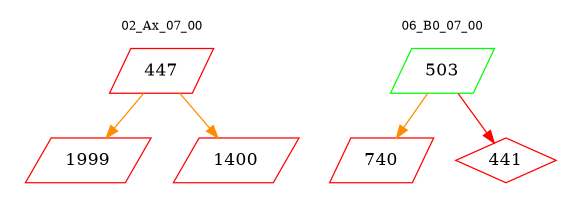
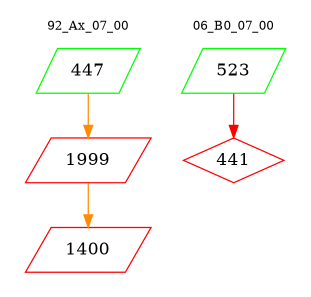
cluster "02_Ax_07_00": label "02_Ax_07_00" -> "92_Ax_07_00"
node "447": color red -> green
node "503": label "503" -> "523"
edge "447" -> "1400": now "1999" -> "1400"
node "740": removed
